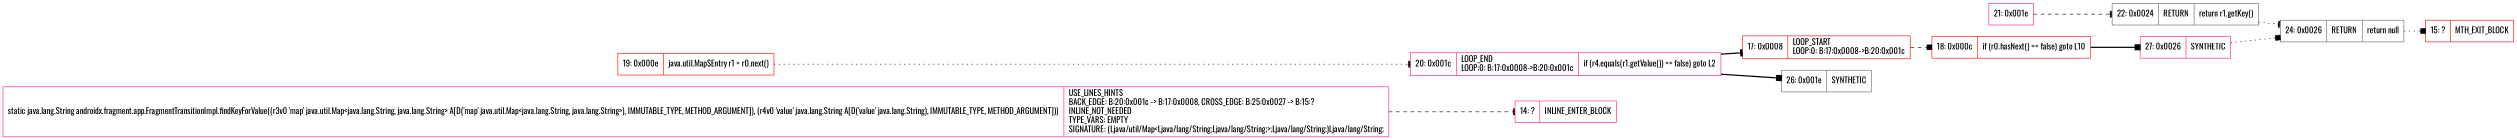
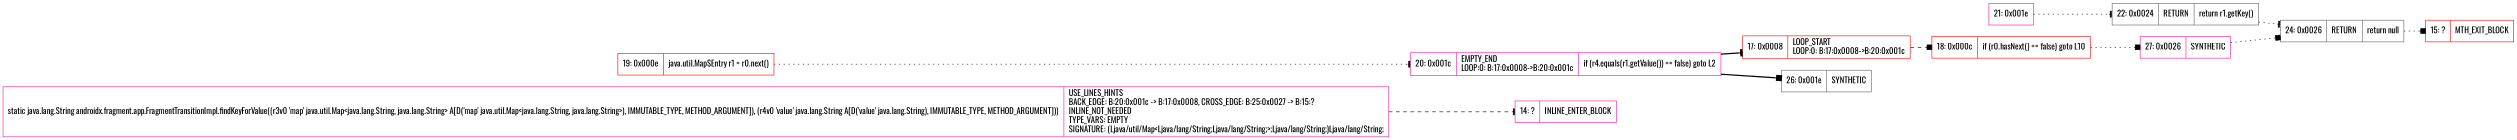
edge "21: 0x001e" -> "22: 0x0024": style dashed -> dotted
edge "18: 0x000c" -> "27: 0x0026": style bold -> dotted
node "20: 0x001c": text "LOOP_END" -> "EMPTY_END"
